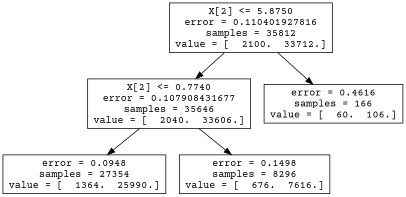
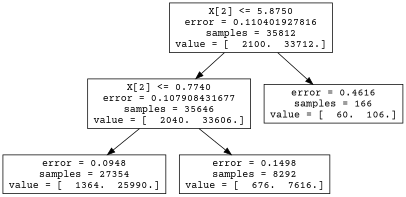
node "error = 0.1498 samples = 8296 value = [  676.  7616.]": label "error = 0.1498 samples = 8296 value = [  676.  7616.]" -> "error = 0.1498 samples = 8292 value = [  676.  7616.]"
